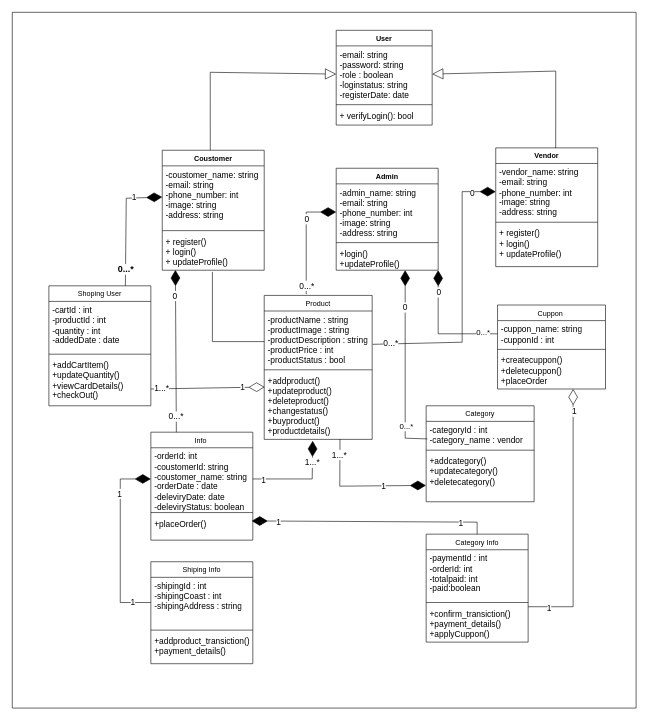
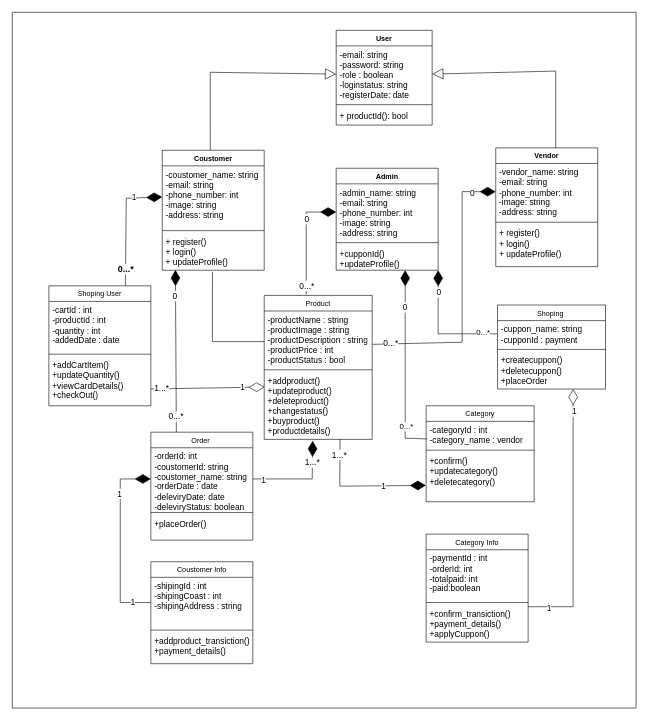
node "+ verifyLogin(): bool": label "+ verifyLogin(): bool" -> "+ productId(): bool"
node "+login() +updateProfile()": label "+login() +updateProfile()" -> "+cupponId() +updateProfile()"
node "Cuppon": label "Cuppon" -> "Shoping"
node "-cuppon_name: string -cupponId : int": label "-cuppon_name: string -cupponId : int" -> "-cuppon_name: string -cupponId : payment"
node "Info": label "Info" -> "Order"
node "+addcategory() +updatecategory() +deletecategory()": label "+addcategory() +updatecategory() +deletecategory()" -> "+confirm() +updatecategory() +deletecategory()"
edge "Category Info" -> "+placeOrder()": removed, labels "1", "1"
node "Shiping Info": label "Shiping Info" -> "Coustomer Info"
